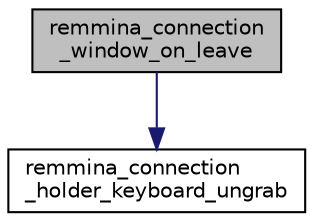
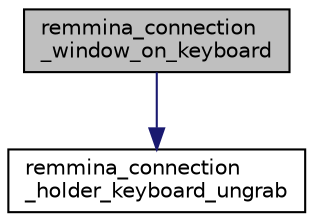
node "remmina_connection _window_on_leave": label "remmina_connection _window_on_leave" -> "remmina_connection _window_on_keyboard"
